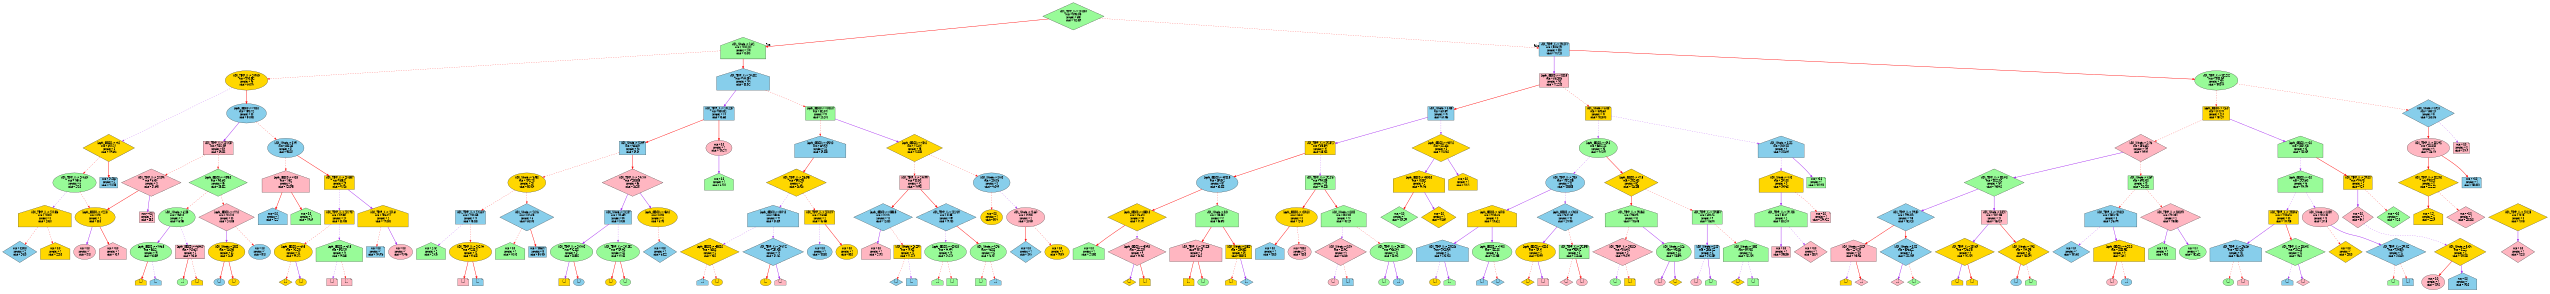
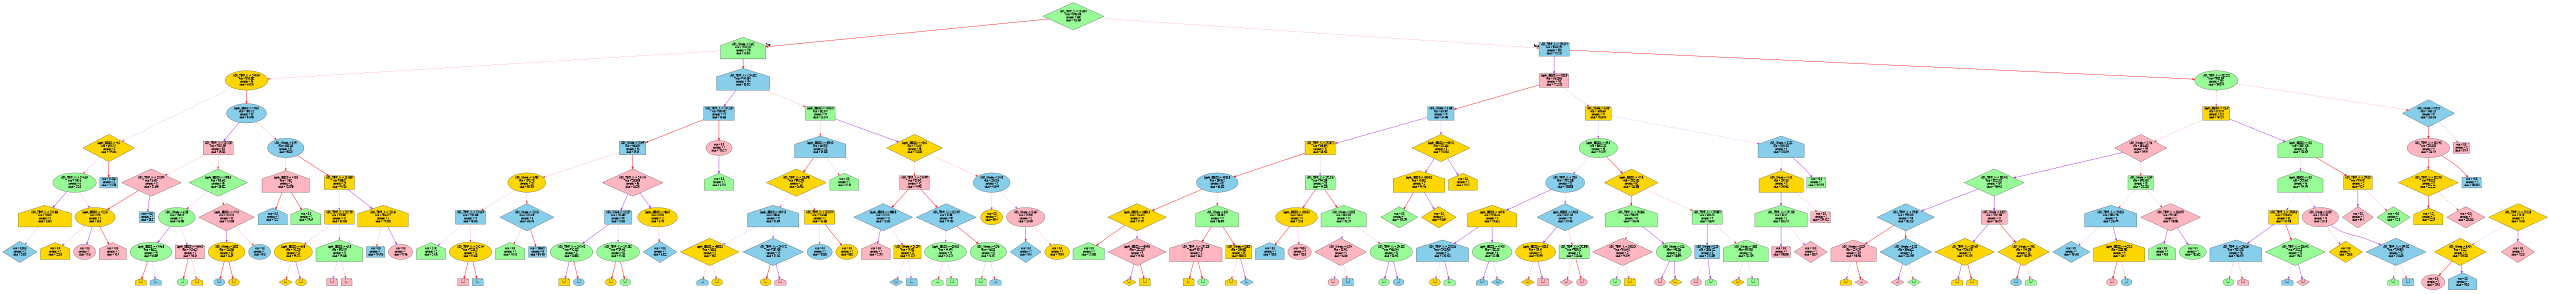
node "mse = 0.0 samples = 1 value = 81.15": added
edge "WOA_TEMP_K <= 277.637 mse = 1457.6 samples = 6 value = 213.0" -> "WOA_TEMP_K <= 277.506 mse = 1700.0 samples = 3 value = 230.0": style dashed -> bold
node "mse = -0.0 samples = 1 value = 85.8": fillcolor lightpink -> skyblue
edge "WOA_TEMP_K <= 277.506 mse = 1700.0 samples = 3 value = 230.0" -> "mse = 0.0 samples = 1 value = 220.0": now "Depth_GEBCO <= -122.5 mse = 0.98 samples = 2 value = 80.3" -> "mse = 0.0 samples = 1 value = 220.0"
edge "WOA_TEMP_K <= 277.506 mse = 1700.0 samples = 3 value = 230.0" -> "mse = 3200.0 samples = 2 value = 240.0": color red -> purple
edge "mse = 0.0 samples = 1 value = 54.1" -> "WOA_Nitrate <= 5.484 mse = 0.222 samples = 2 value = 189.333": now "WOA_TEMP_K <= 278.25 mse = 10.25 samples = 3 value = 187.5" -> "WOA_Nitrate <= 5.484 mse = 0.222 samples = 2 value = 189.333"
node "mse = 900.0 samples = 2 value = 130.0": label "mse = 900.0 samples = 2 value = 130.0" -> "mse = 900.0 samples = 9 value = 130.0"
